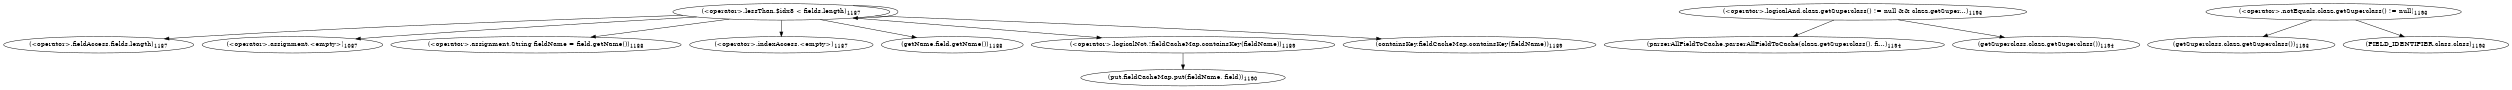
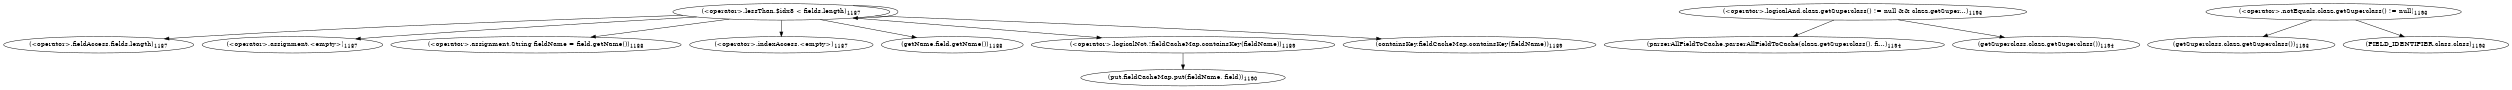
node "(<operator>.assignment,<empty>)": text "1087" -> "1187"
